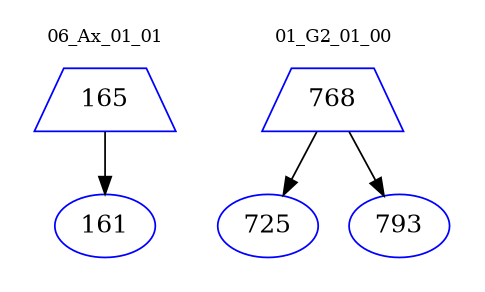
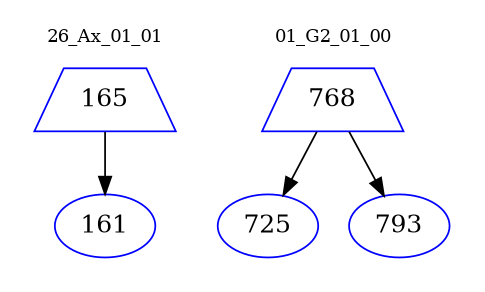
cluster "06_Ax_01_01": label "06_Ax_01_01" -> "26_Ax_01_01"
